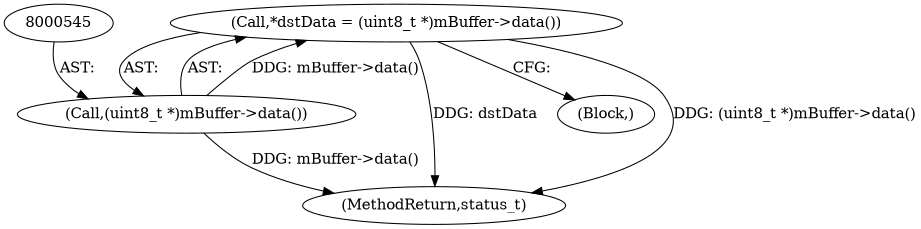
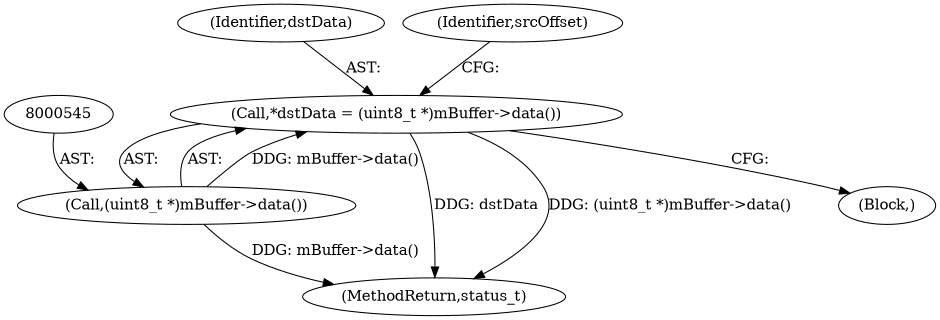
node "(Identifier,dstData)": added
node "(Identifier,srcOffset)": added
